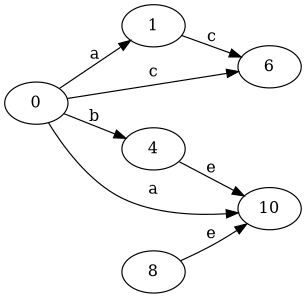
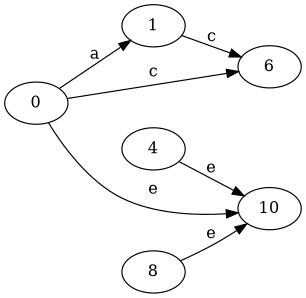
edge "0" -> "4": removed, label "b"
edge "0" -> "10": label "a" -> "e"
